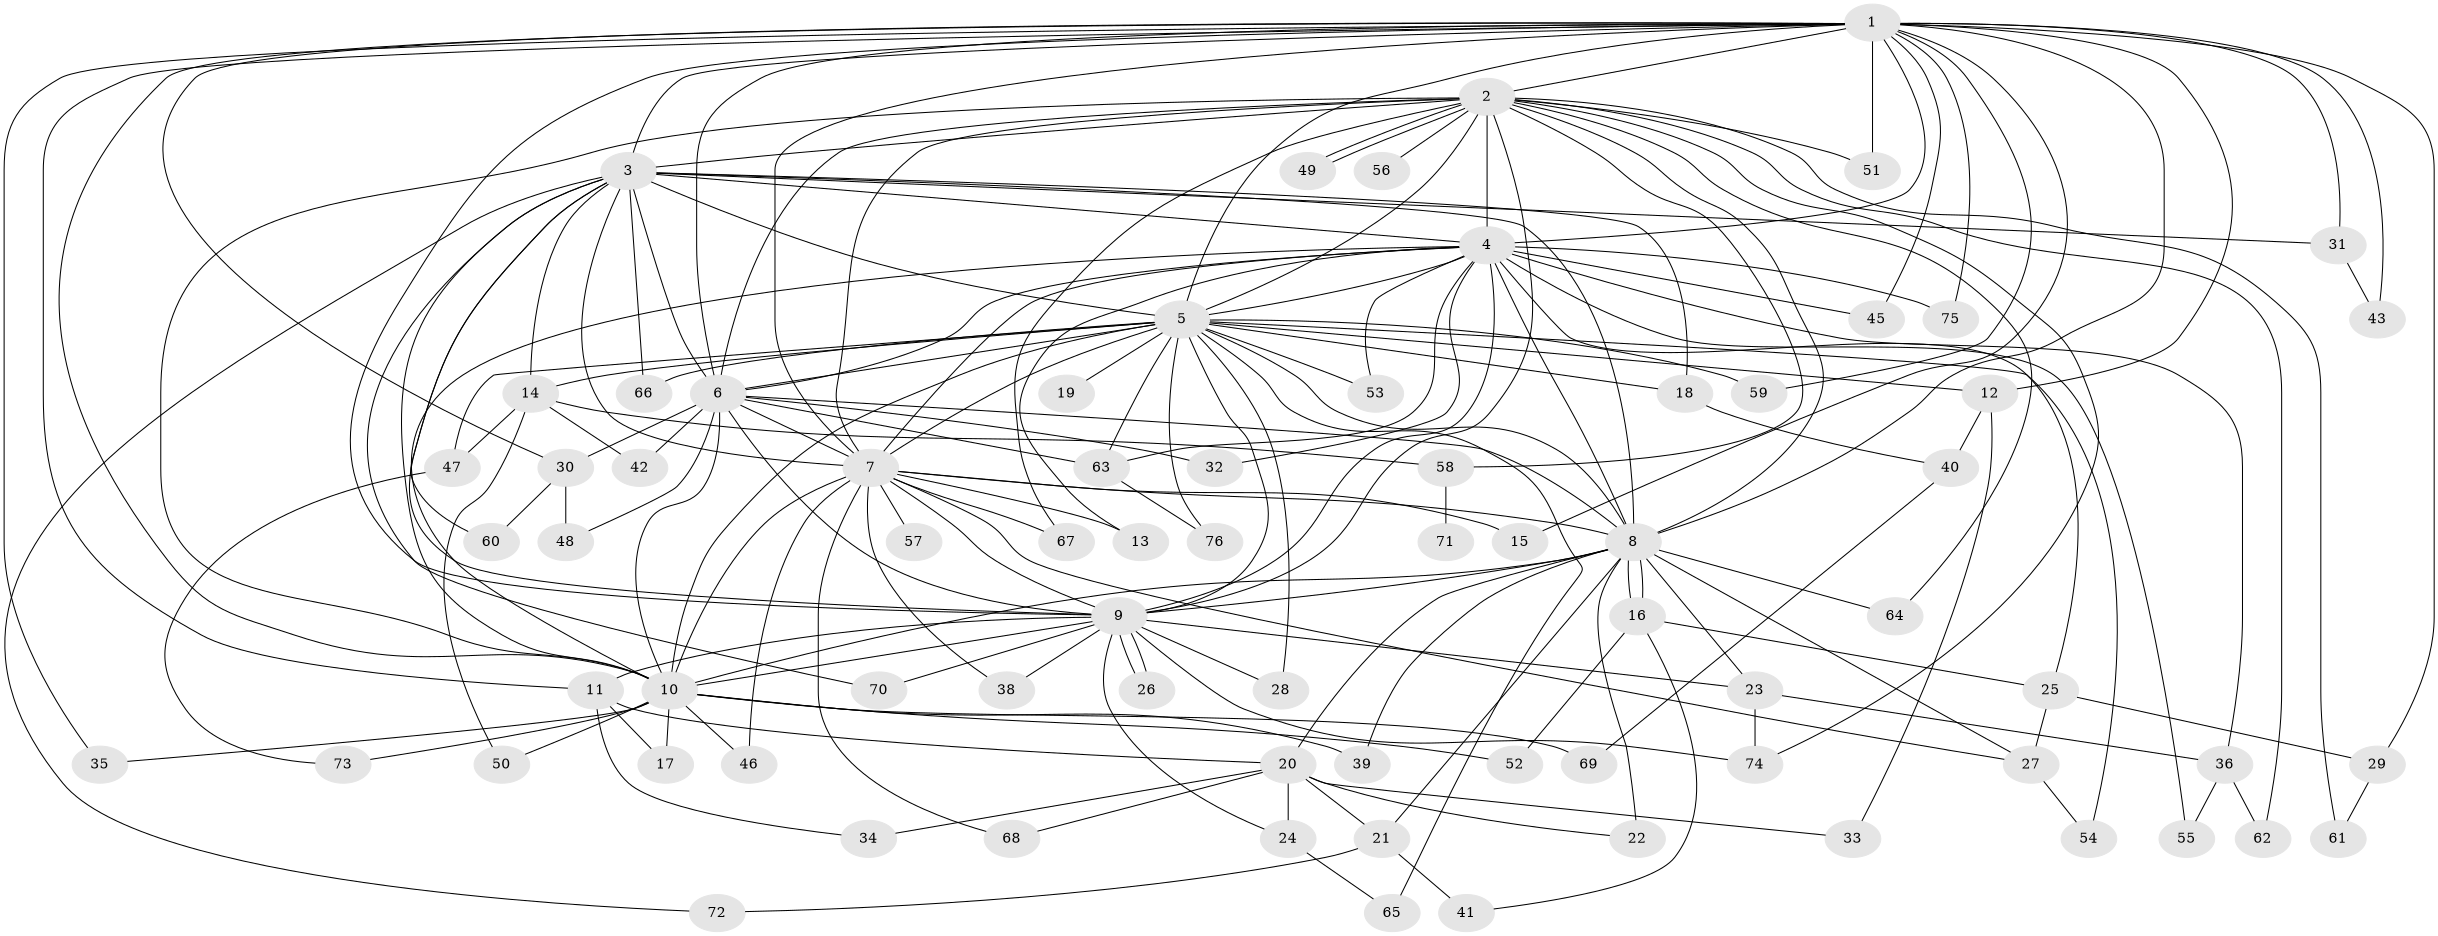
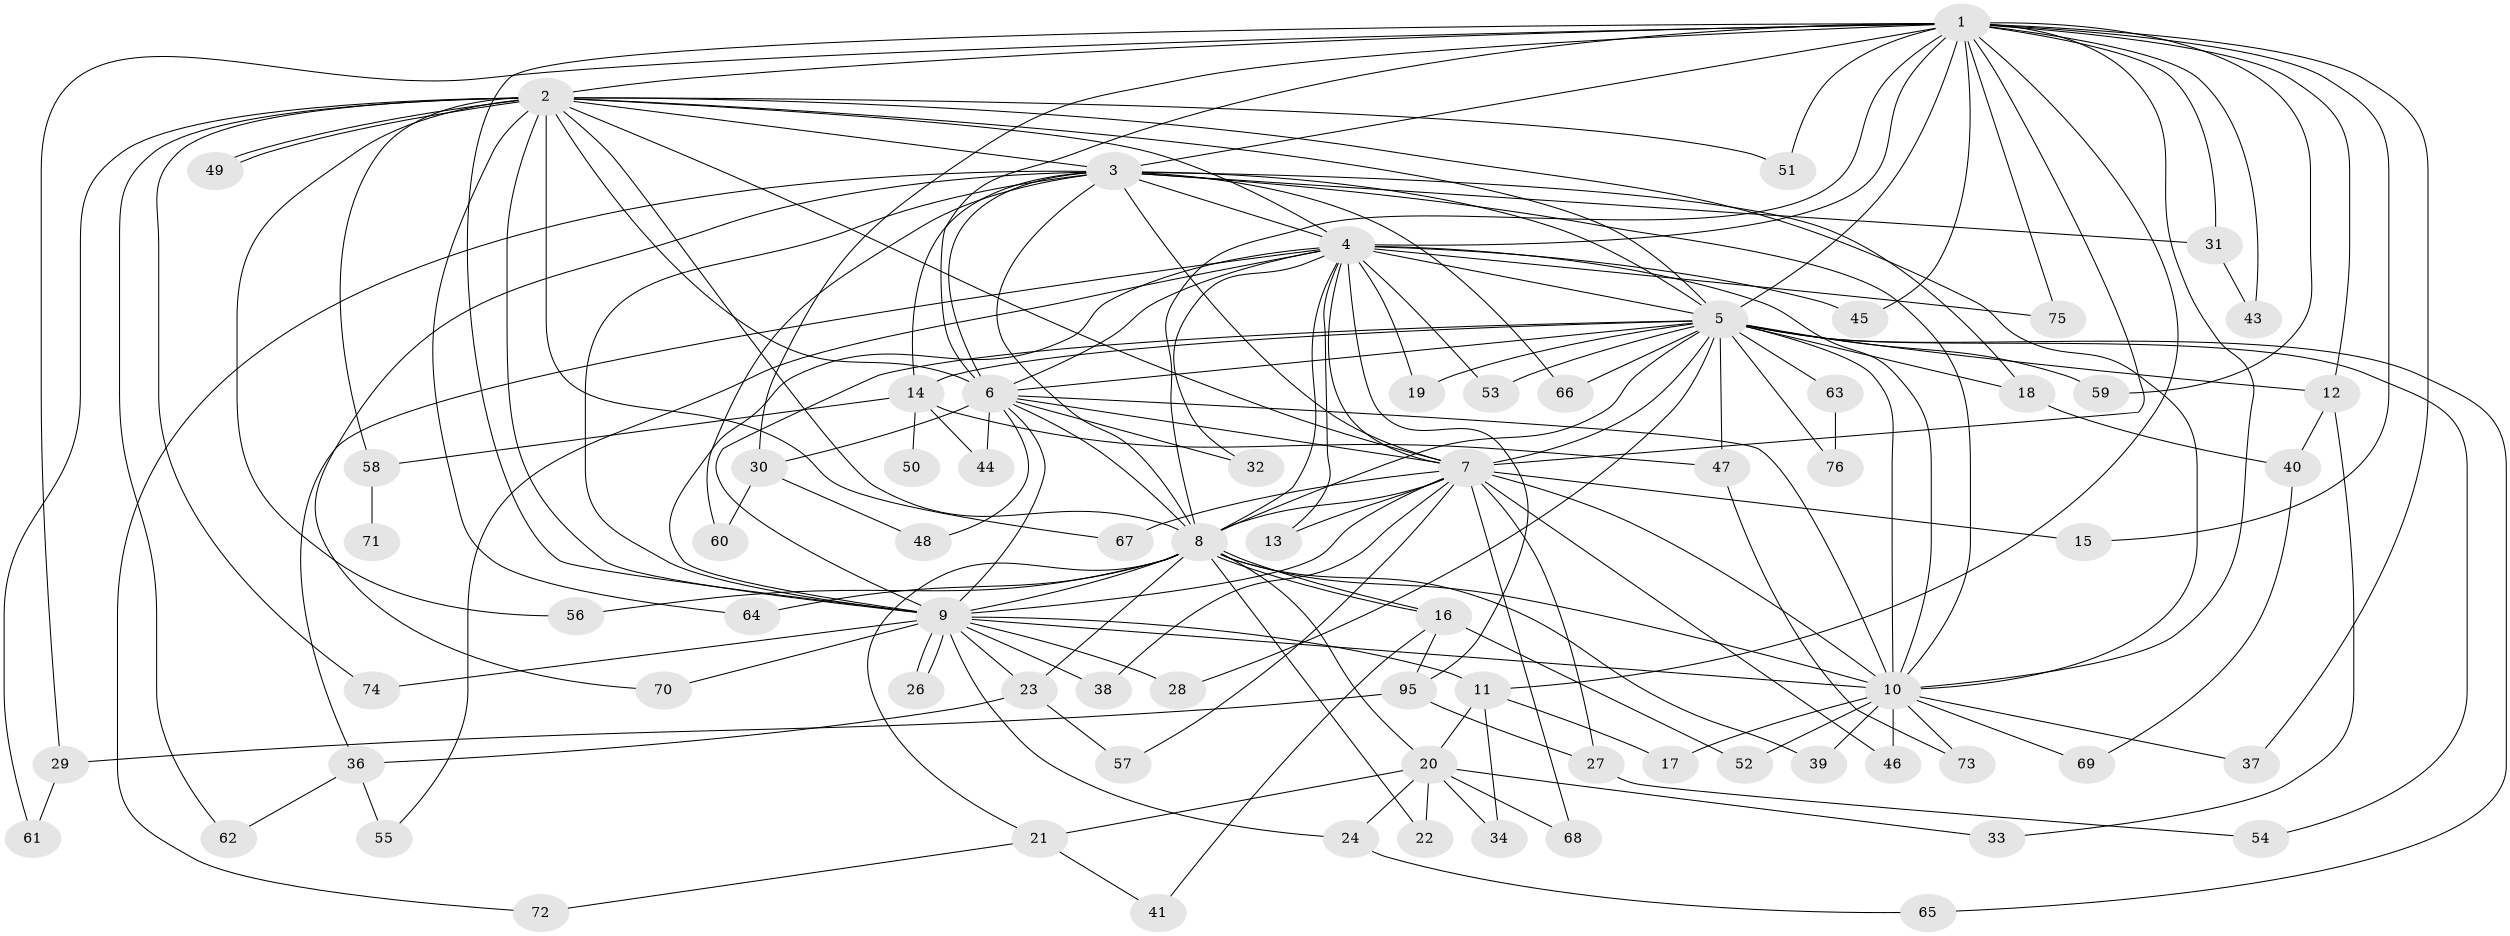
edge "4" -- "63": now "4" -- "19"
edge "6" -- "63": removed
node "42": label "42" -> "44"
edge "8" -- "27": now "8" -- "56"
node "25": label "25" -> "95"
edge "23" -- "74": now "23" -- "57"
edge "10" -- "50": removed
node "35": label "35" -> "37"
